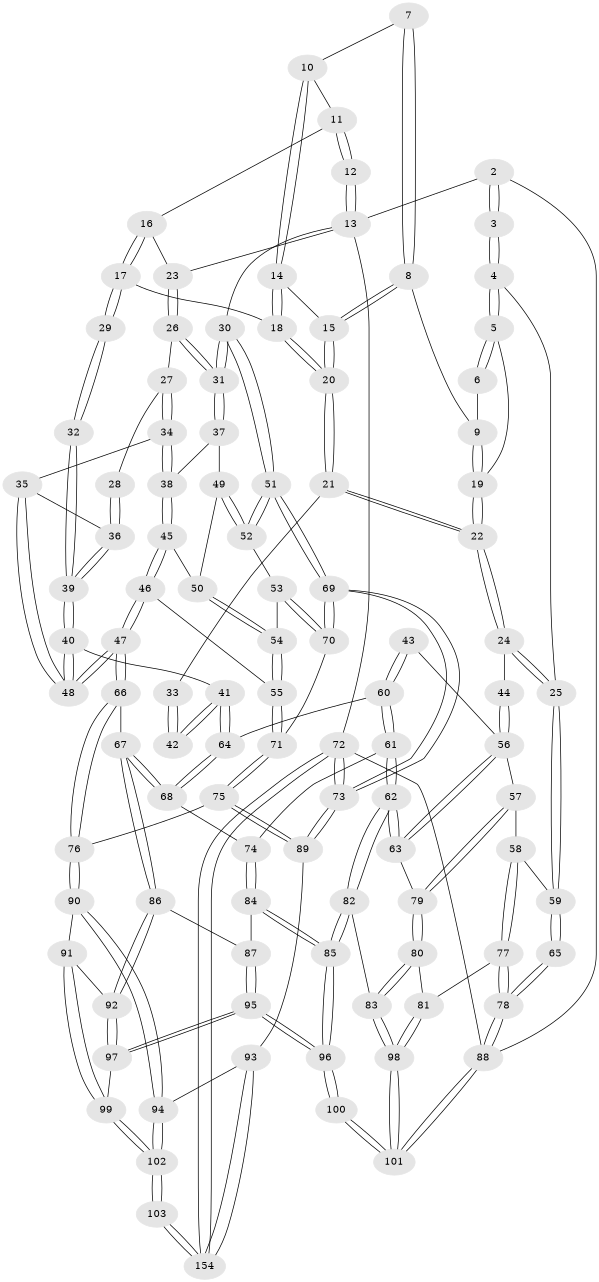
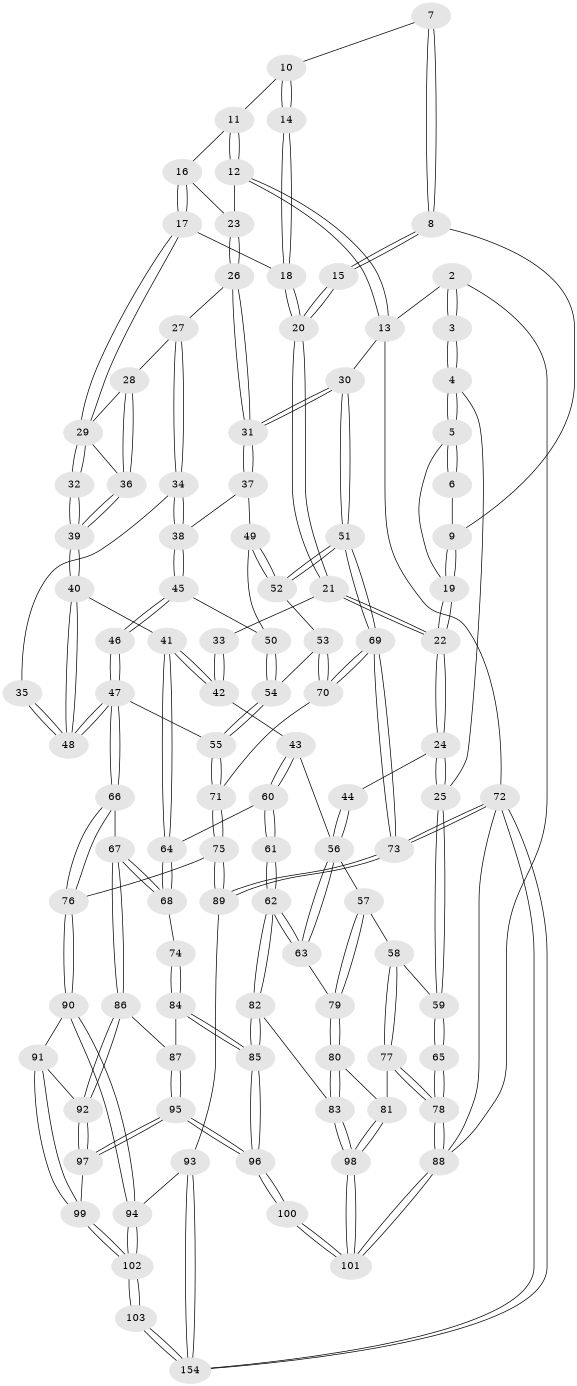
edge "13" -- "23": now "12" -- "23"
edge "14" -- "15": removed
edge "28" -- "29": added
edge "35" -- "36": now "29" -- "36"
edge "46" -- "55": now "47" -- "55"
edge "42" -- "43": added
edge "61" -- "74": removed
